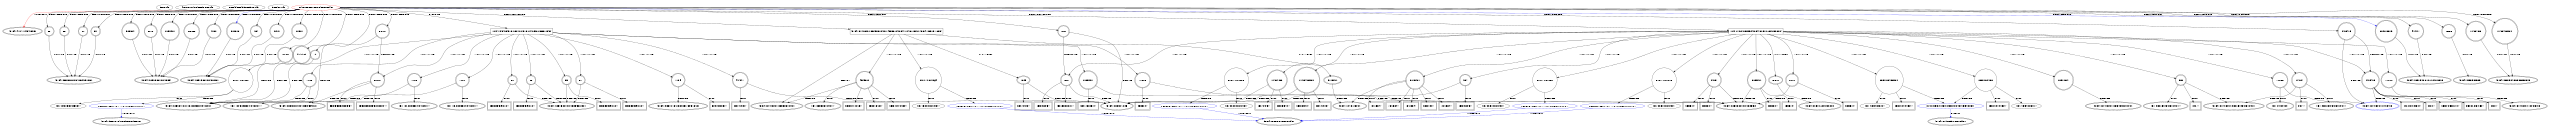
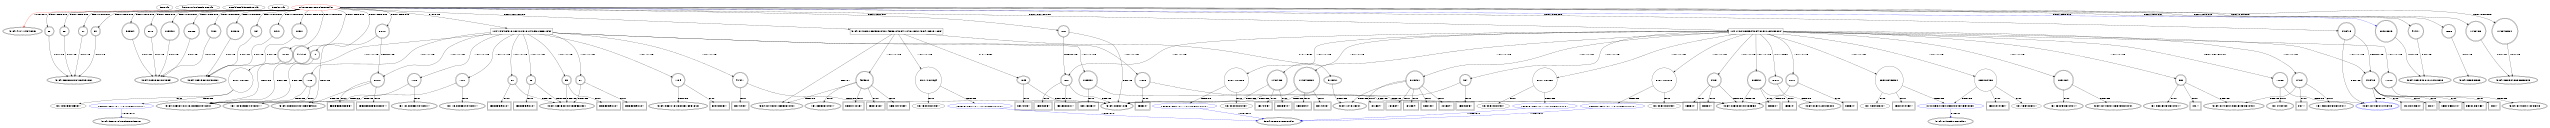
edge "quizprogram.SampleController" -> "button2": color blue -> black
edge "void unlockPressed(javafx.event.ActionEvent)" -> "VAR38": label "INSTANTIATE" -> "DECLARE_METHOD"
node "new ParallelTransition()": added
